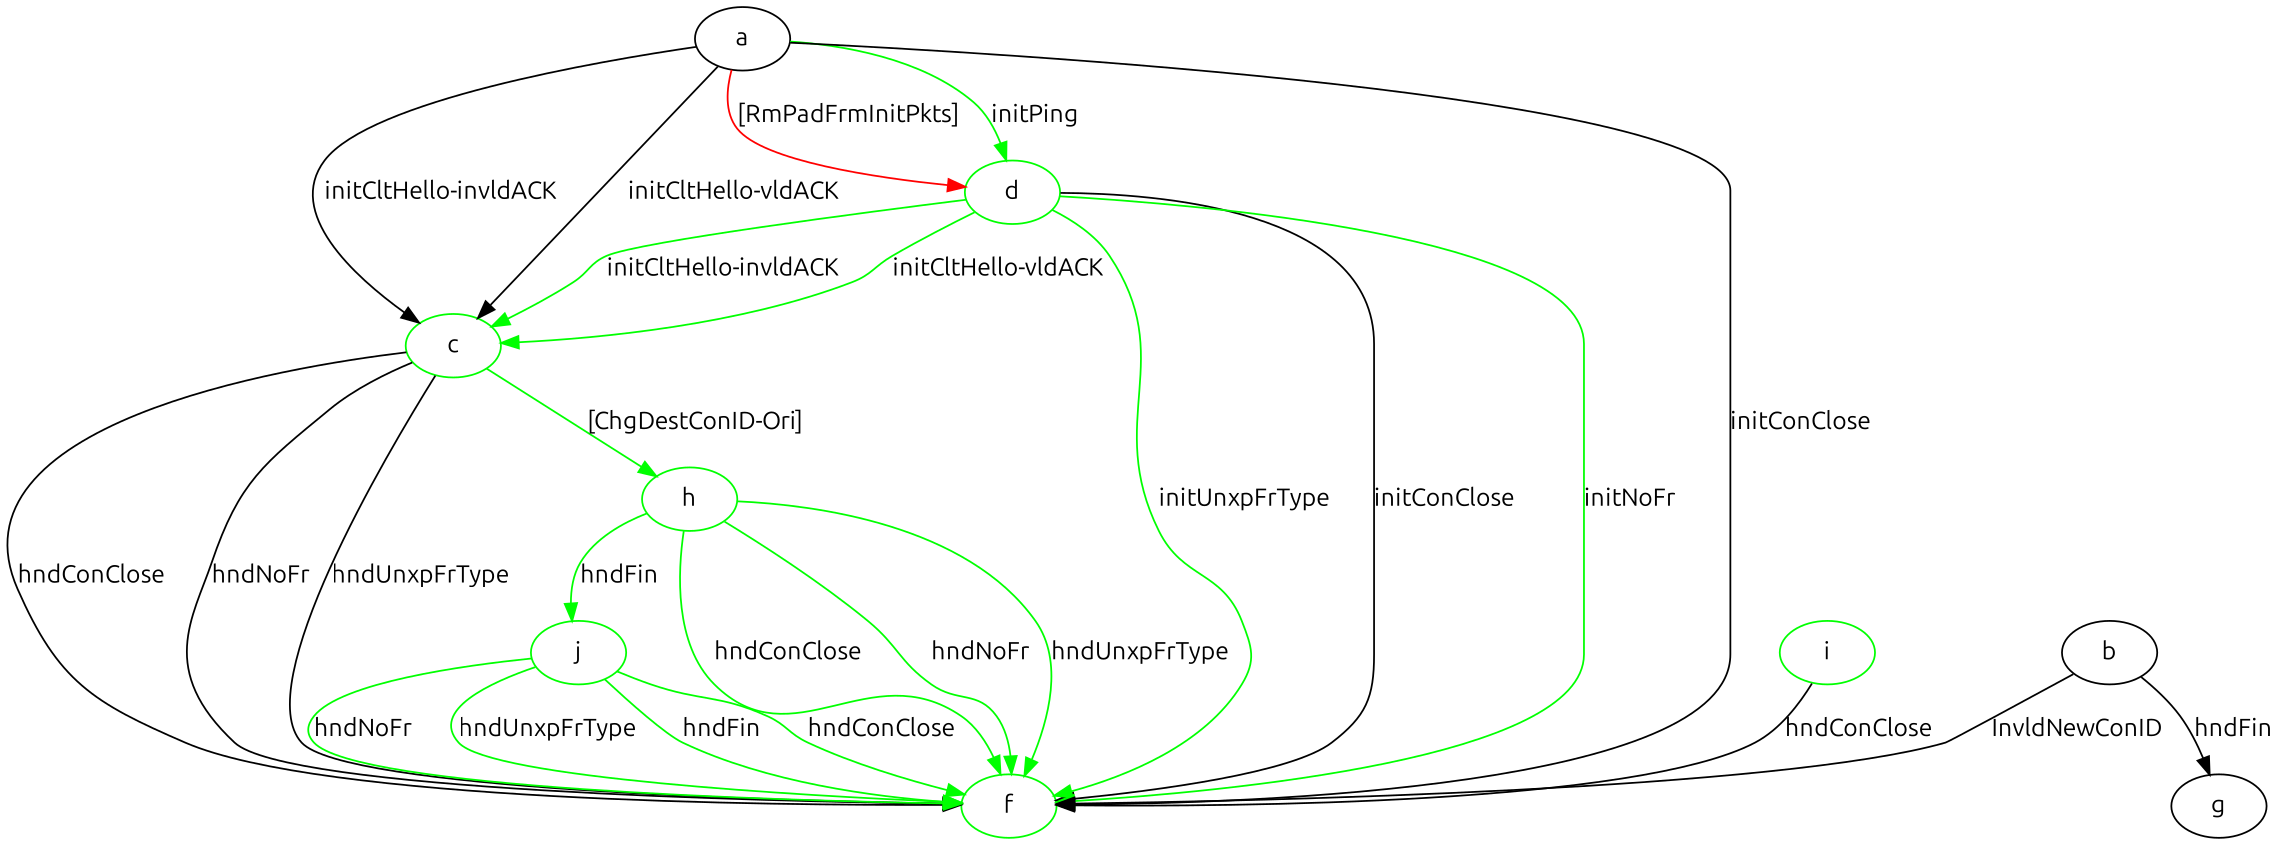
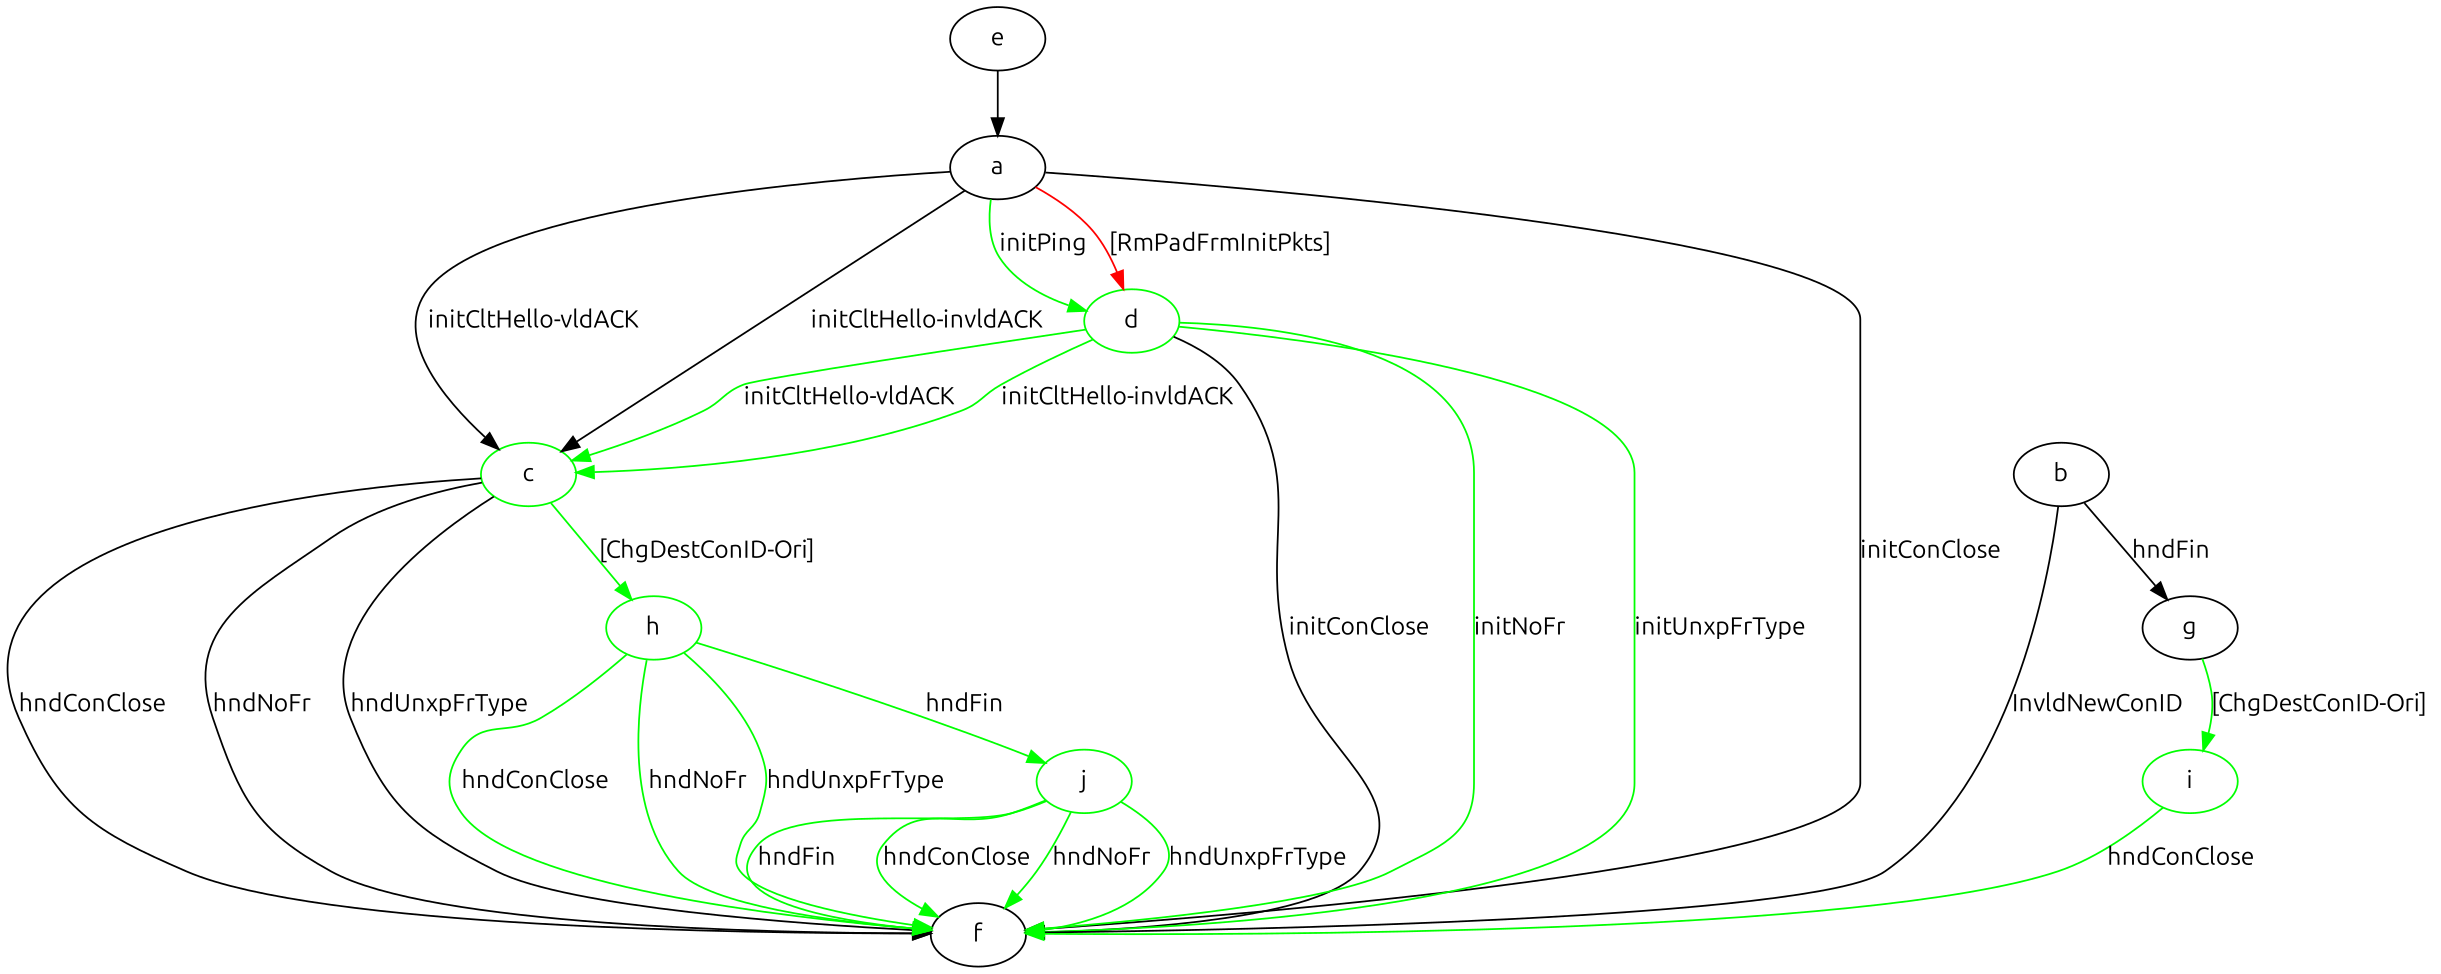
node "e": added
edge "g" -> "i": added, label "[ChgDestConID-Ori]"
edge "i" -> "f": color black -> green
node "f": color green -> black
